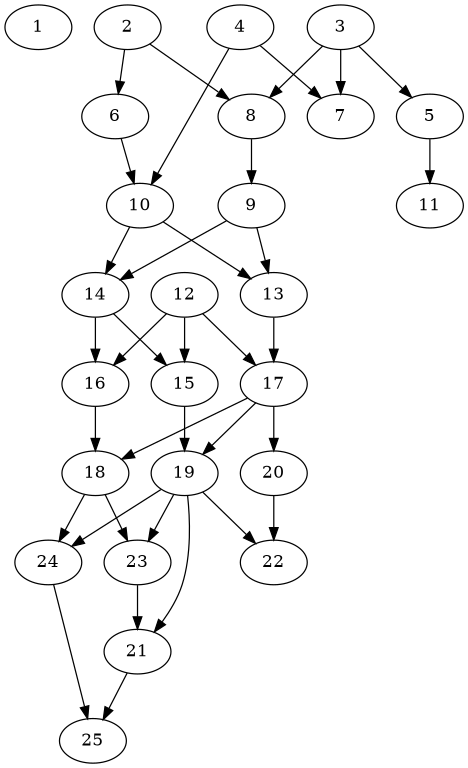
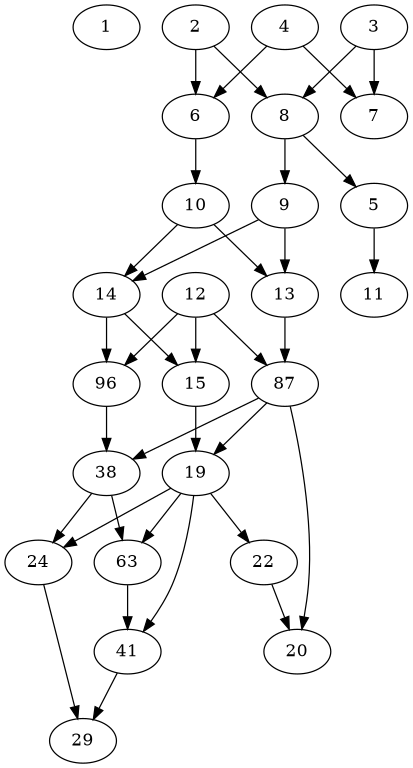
edge "3" -> "5": now "8" -> "5"
edge "4" -> "10": now "4" -> "6"
node "16": label "16" -> "96"
node "17": label "17" -> "87"
node "18": label "18" -> "38"
edge "20" -> "22": reversed
node "23": label "23" -> "63"
node "21": label "21" -> "41"
node "25": label "25" -> "29"
